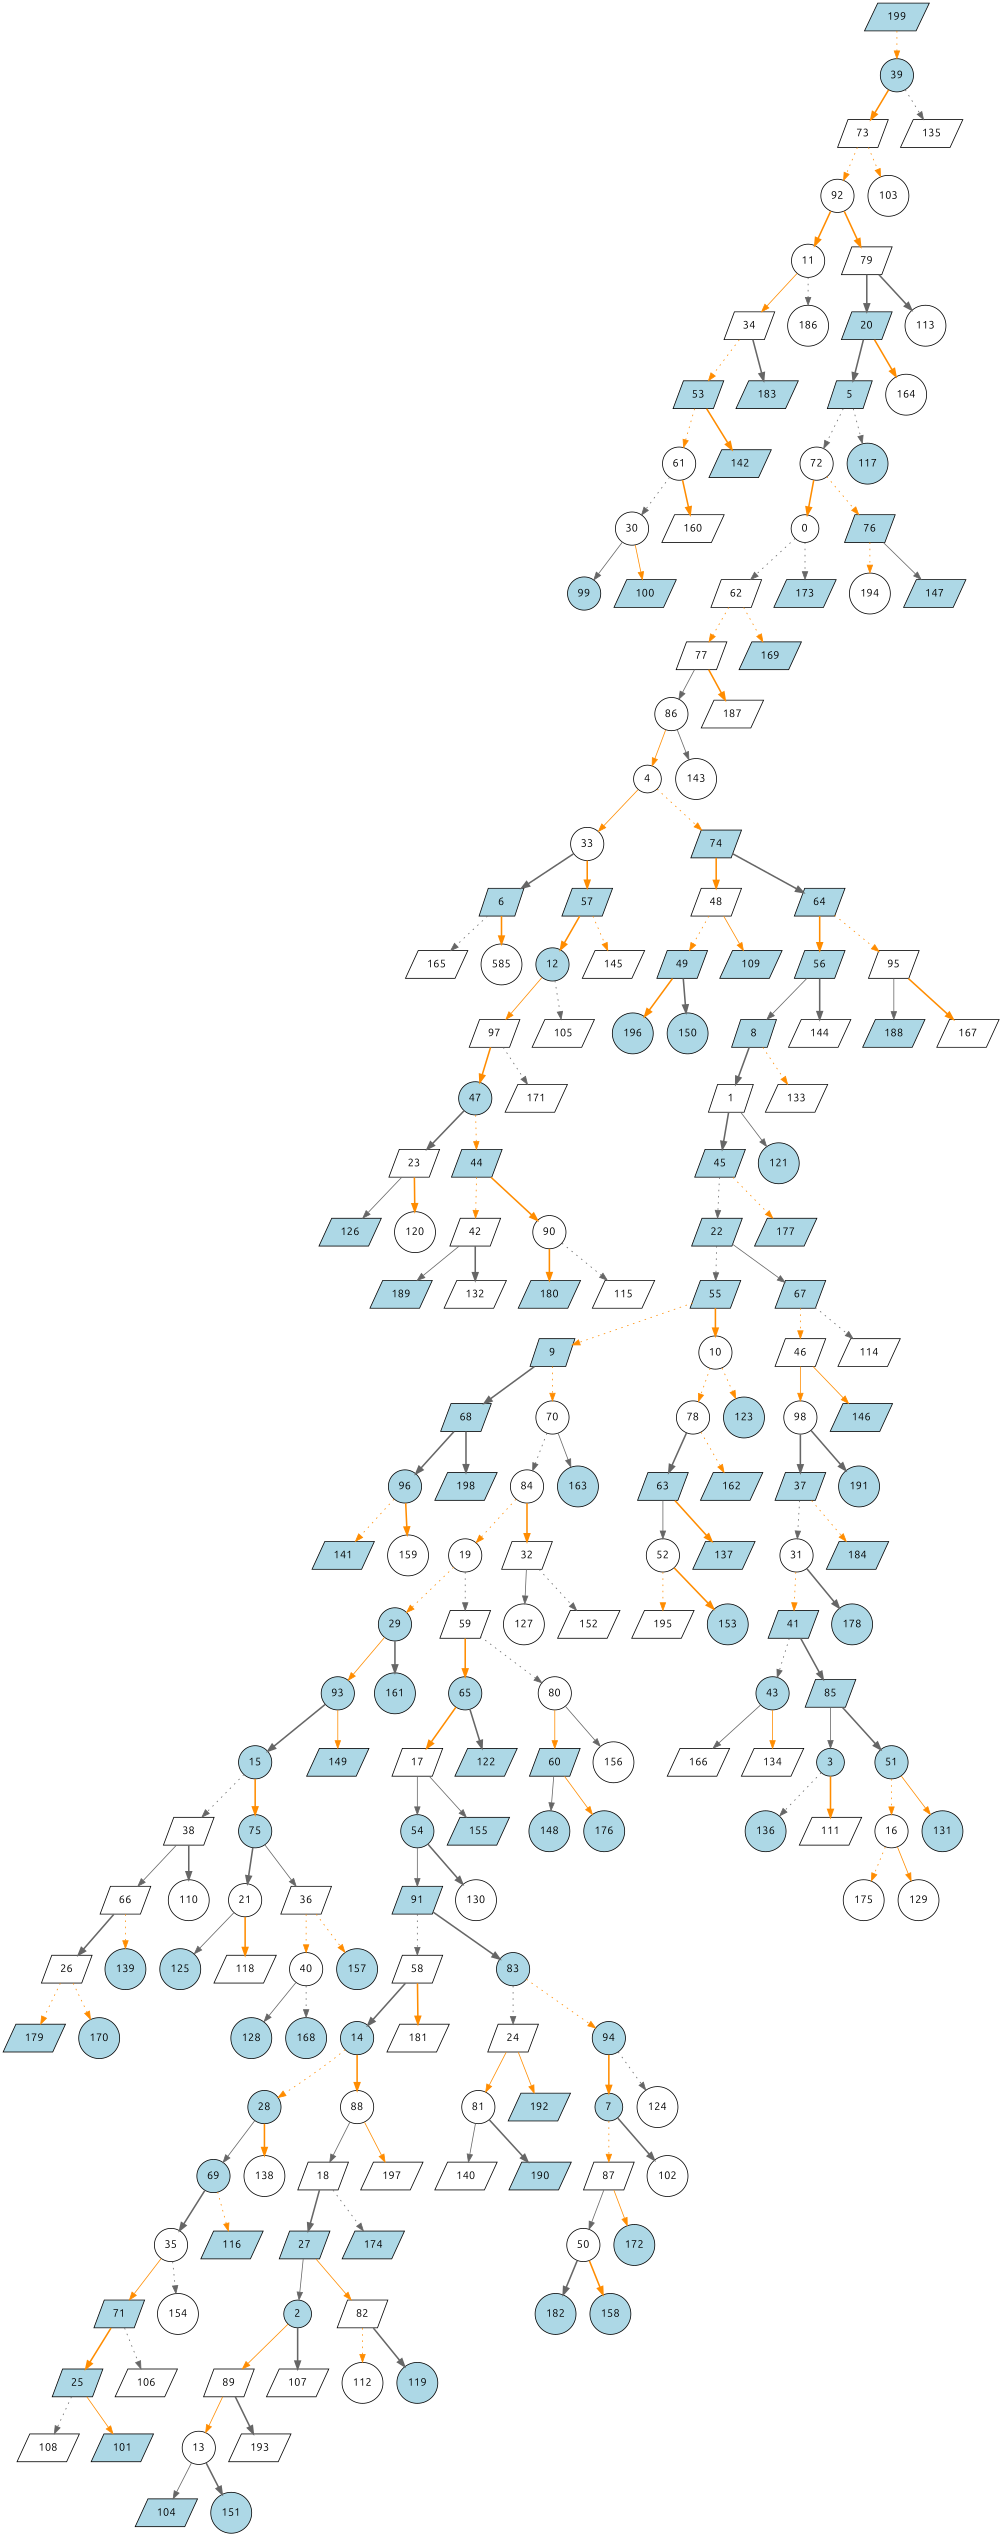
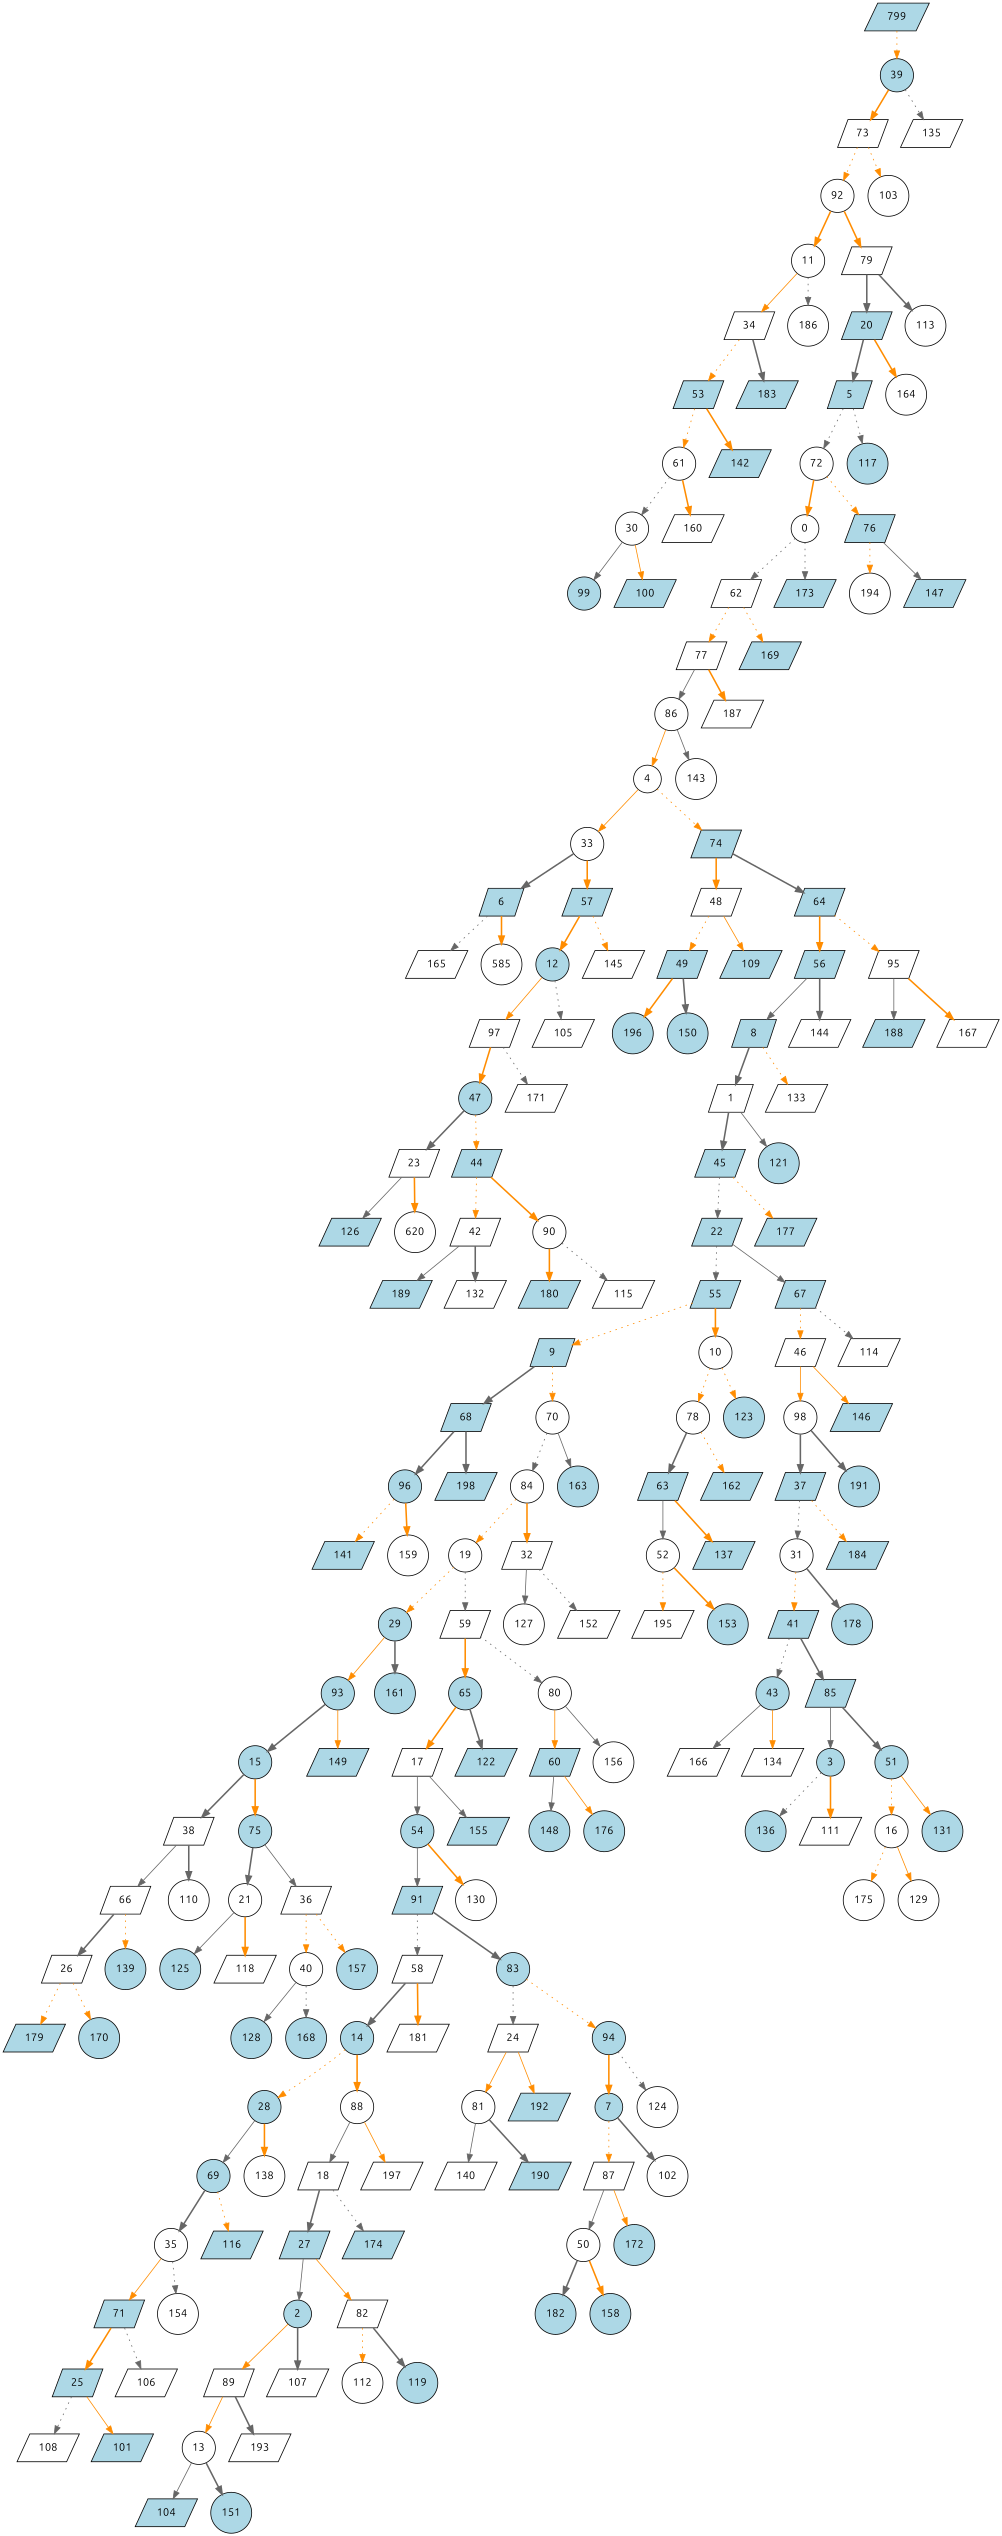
node "199": label "199" -> "799"
node "120": label "120" -> "620"
edge "15" -> "38": style dotted -> bold
edge "54" -> "130": color gray40 -> darkorange
